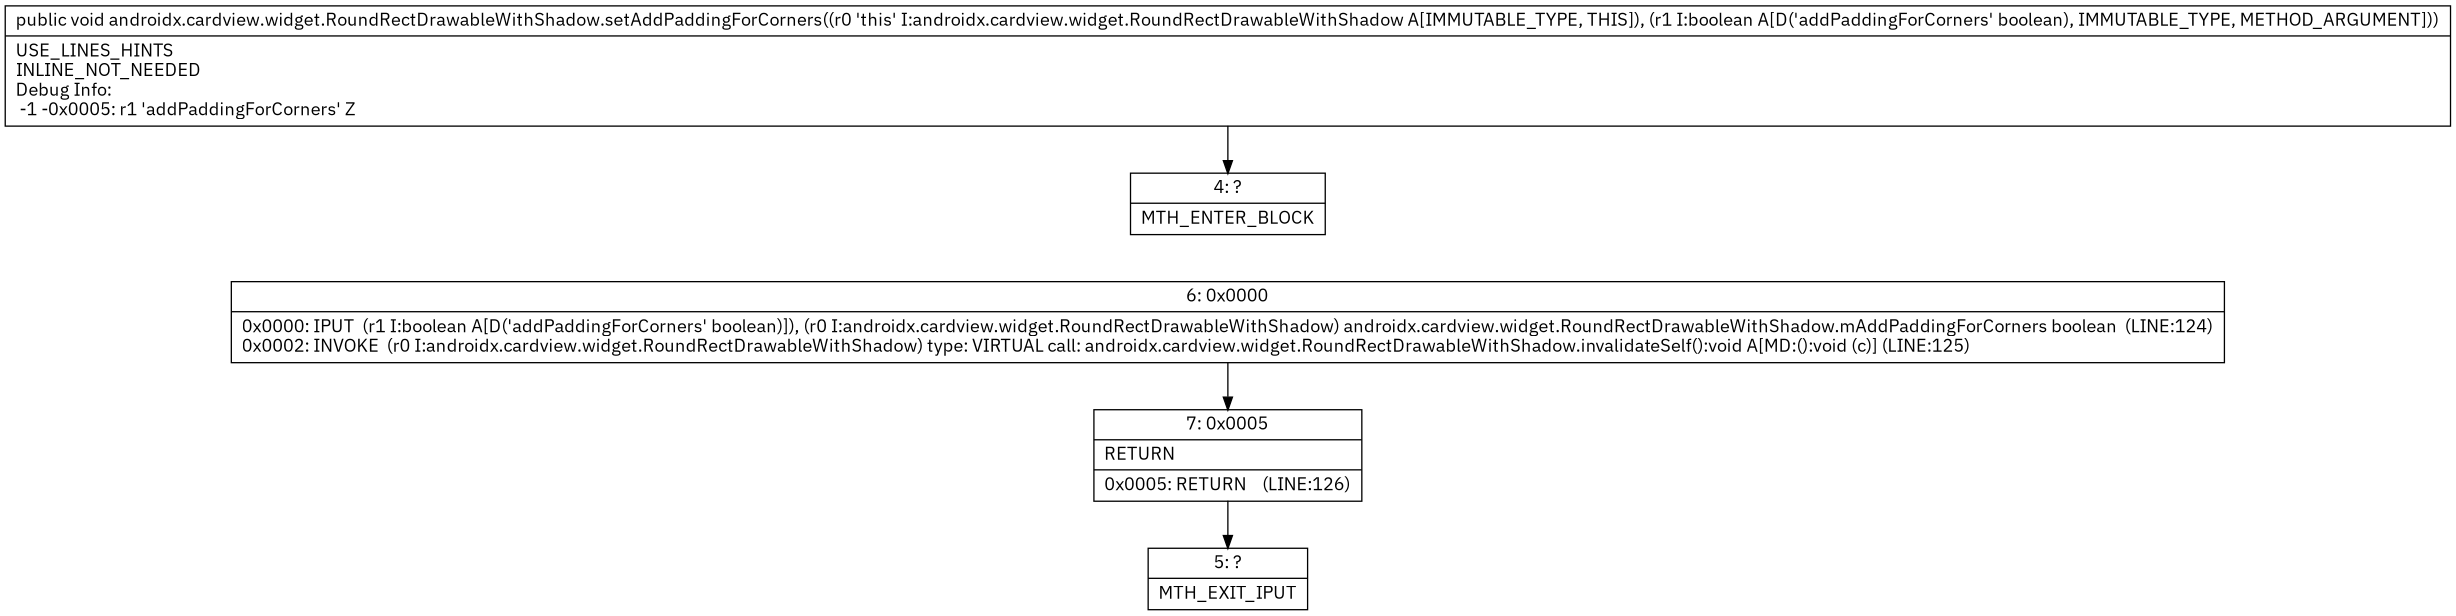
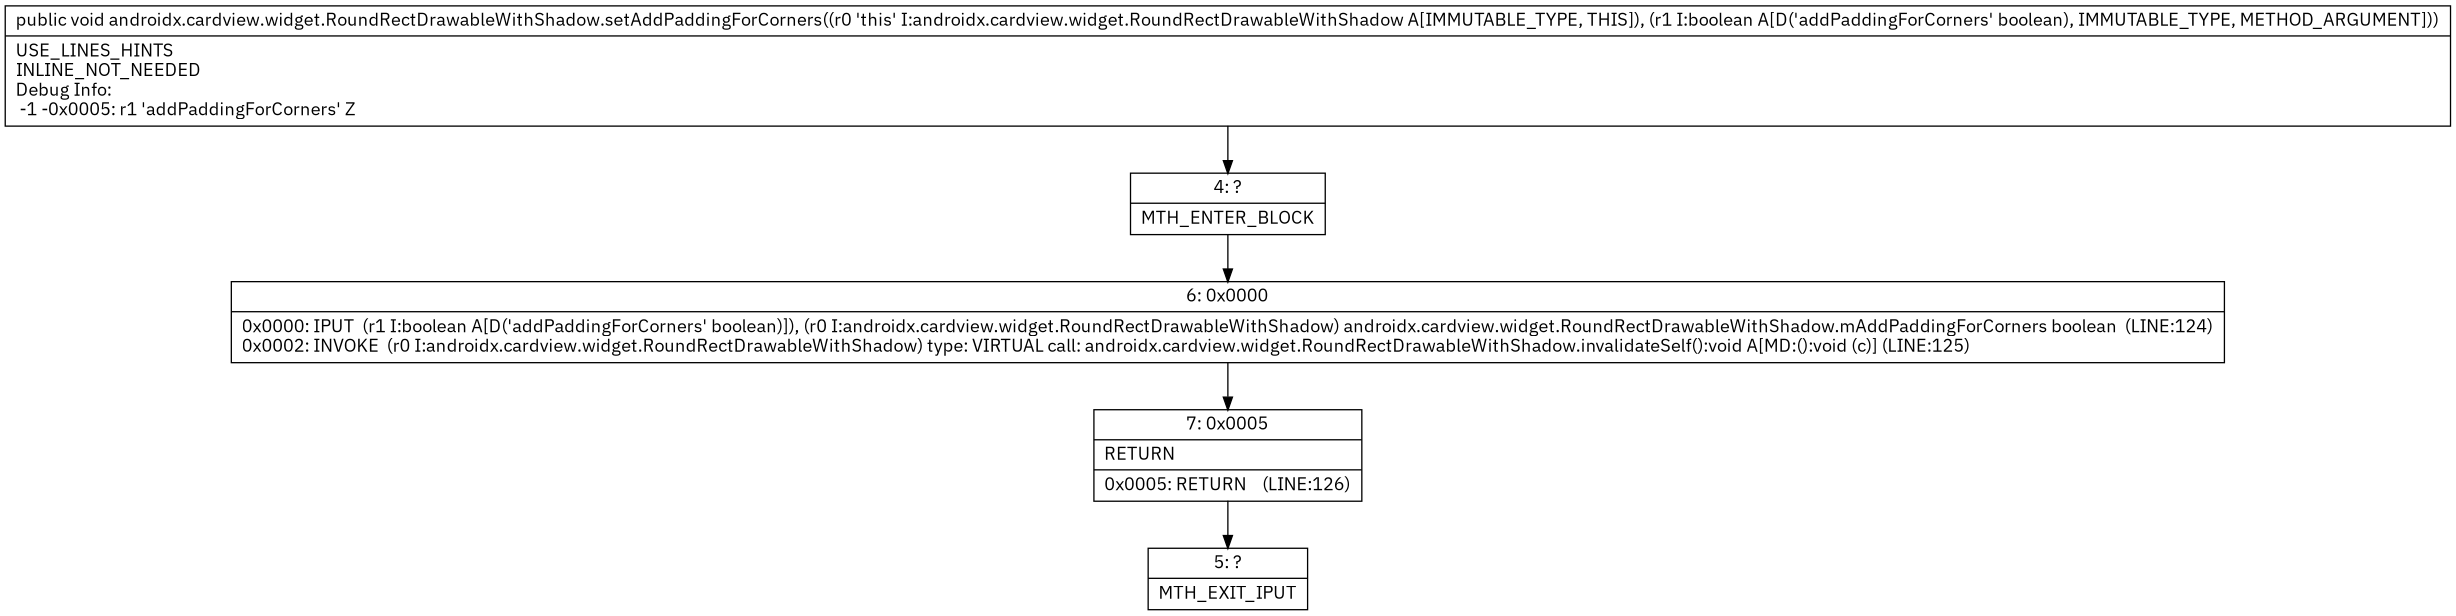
edge "4: ?" -> "6: 0x0000": added
